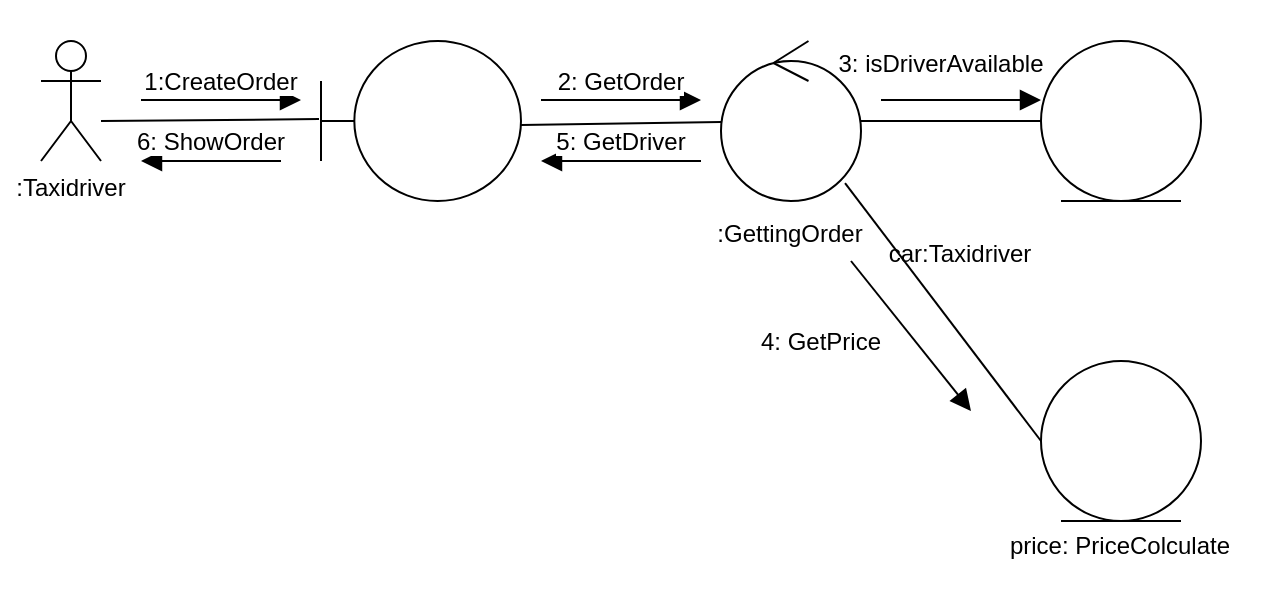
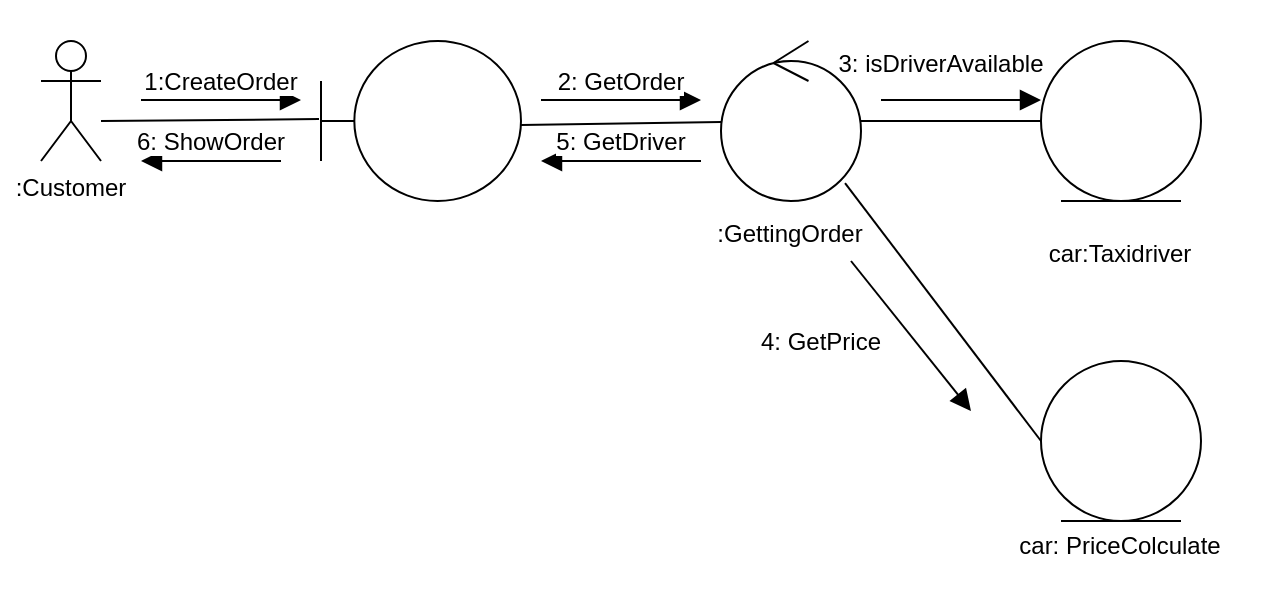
node ":Taxidriver": label ":Taxidriver" -> ":Customer"
node "car:Taxidriver": moved (961, 251) -> (1121, 251)
node "price: PriceColculate": label "price: PriceColculate" -> "car: PriceColculate"
